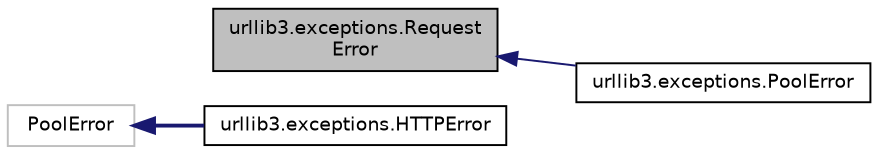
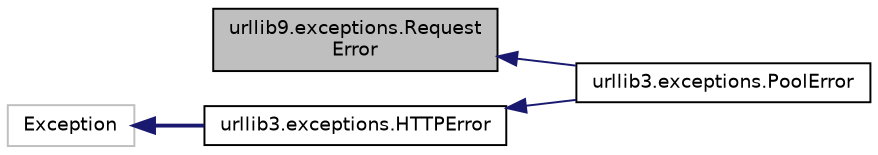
node "urllib3.exceptions.Request Error": label "urllib3.exceptions.Request Error" -> "urllib9.exceptions.Request Error"
edge "urllib3.exceptions.PoolError" -> "urllib3.exceptions.HTTPError": added
node "PoolError": label "PoolError" -> "Exception"
